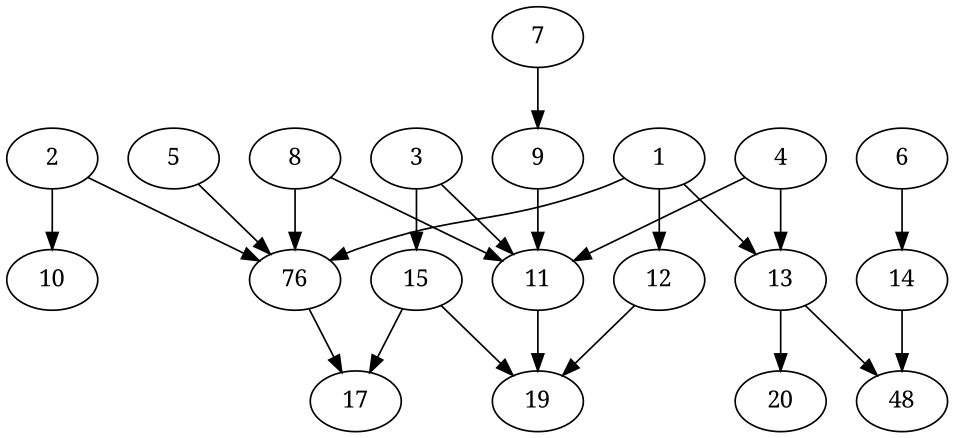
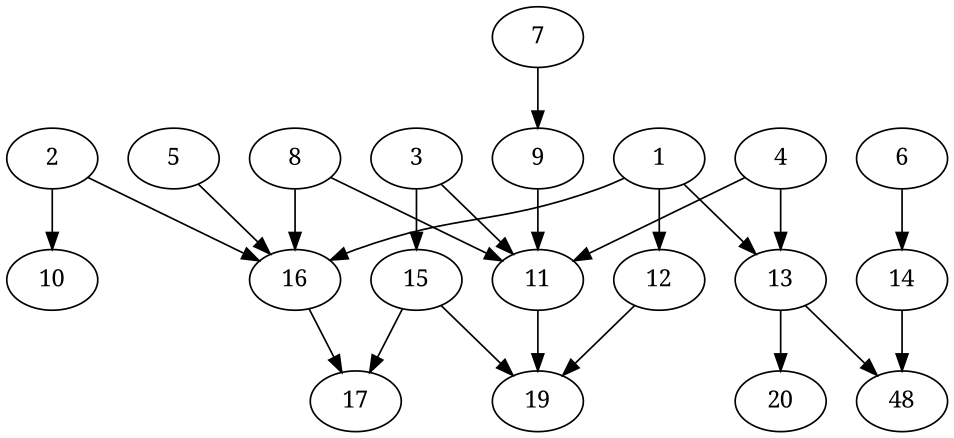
node "76": label "76" -> "16"
